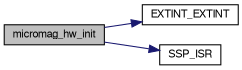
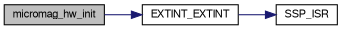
edge "micromag_hw_init" -> "SSP_ISR": now "EXTINT_EXTINT" -> "SSP_ISR"
